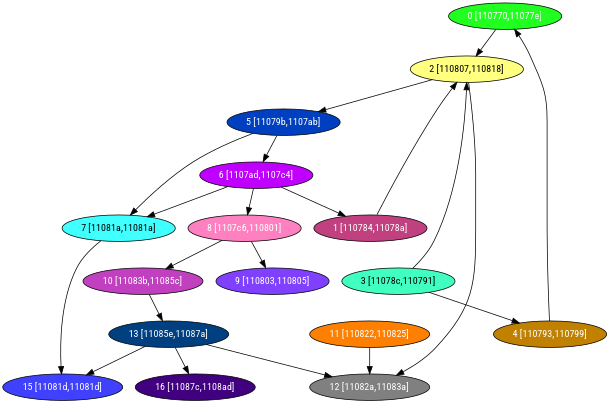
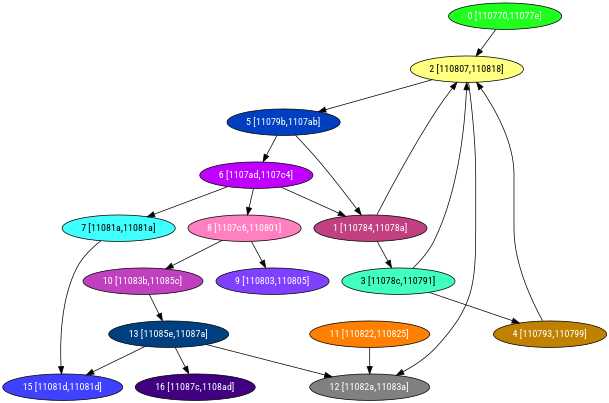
edge "5 [11079b,1107ab]" -> "7 [11081a,11081a]": now "5 [11079b,1107ab]" -> "1 [110784,11078a]"
edge "4 [110793,110799]" -> "0 [110770,11077e]": now "4 [110793,110799]" -> "2 [110807,110818]"
edge "1 [110784,11078a]" -> "3 [11078c,110791]": added
